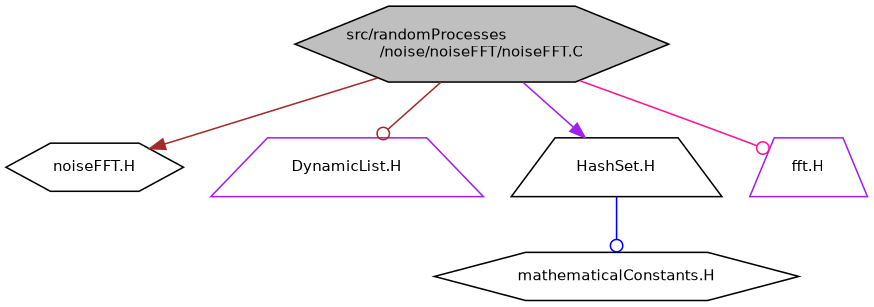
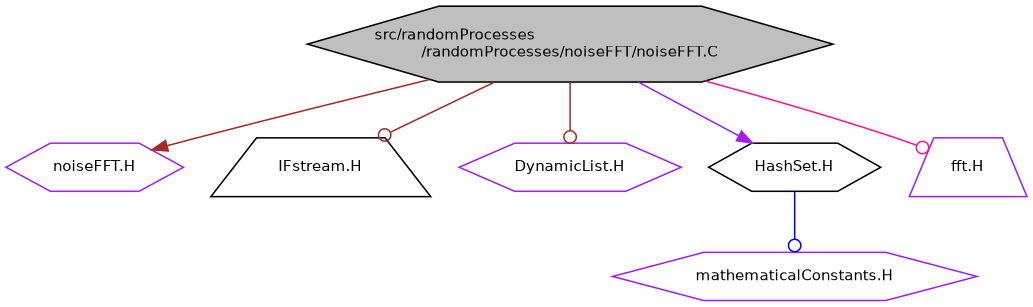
node "src/randomProcesses /noise/noiseFFT/noiseFFT.C": label "src/randomProcesses /noise/noiseFFT/noiseFFT.C" -> "src/randomProcesses /randomProcesses/noiseFFT/noiseFFT.C"
node "noiseFFT.H": color black -> purple
node "IFstream.H": added
node "DynamicList.H": shape trapezium -> hexagon
node "HashSet.H": shape trapezium -> hexagon
node "mathematicalConstants.H": color black -> purple
